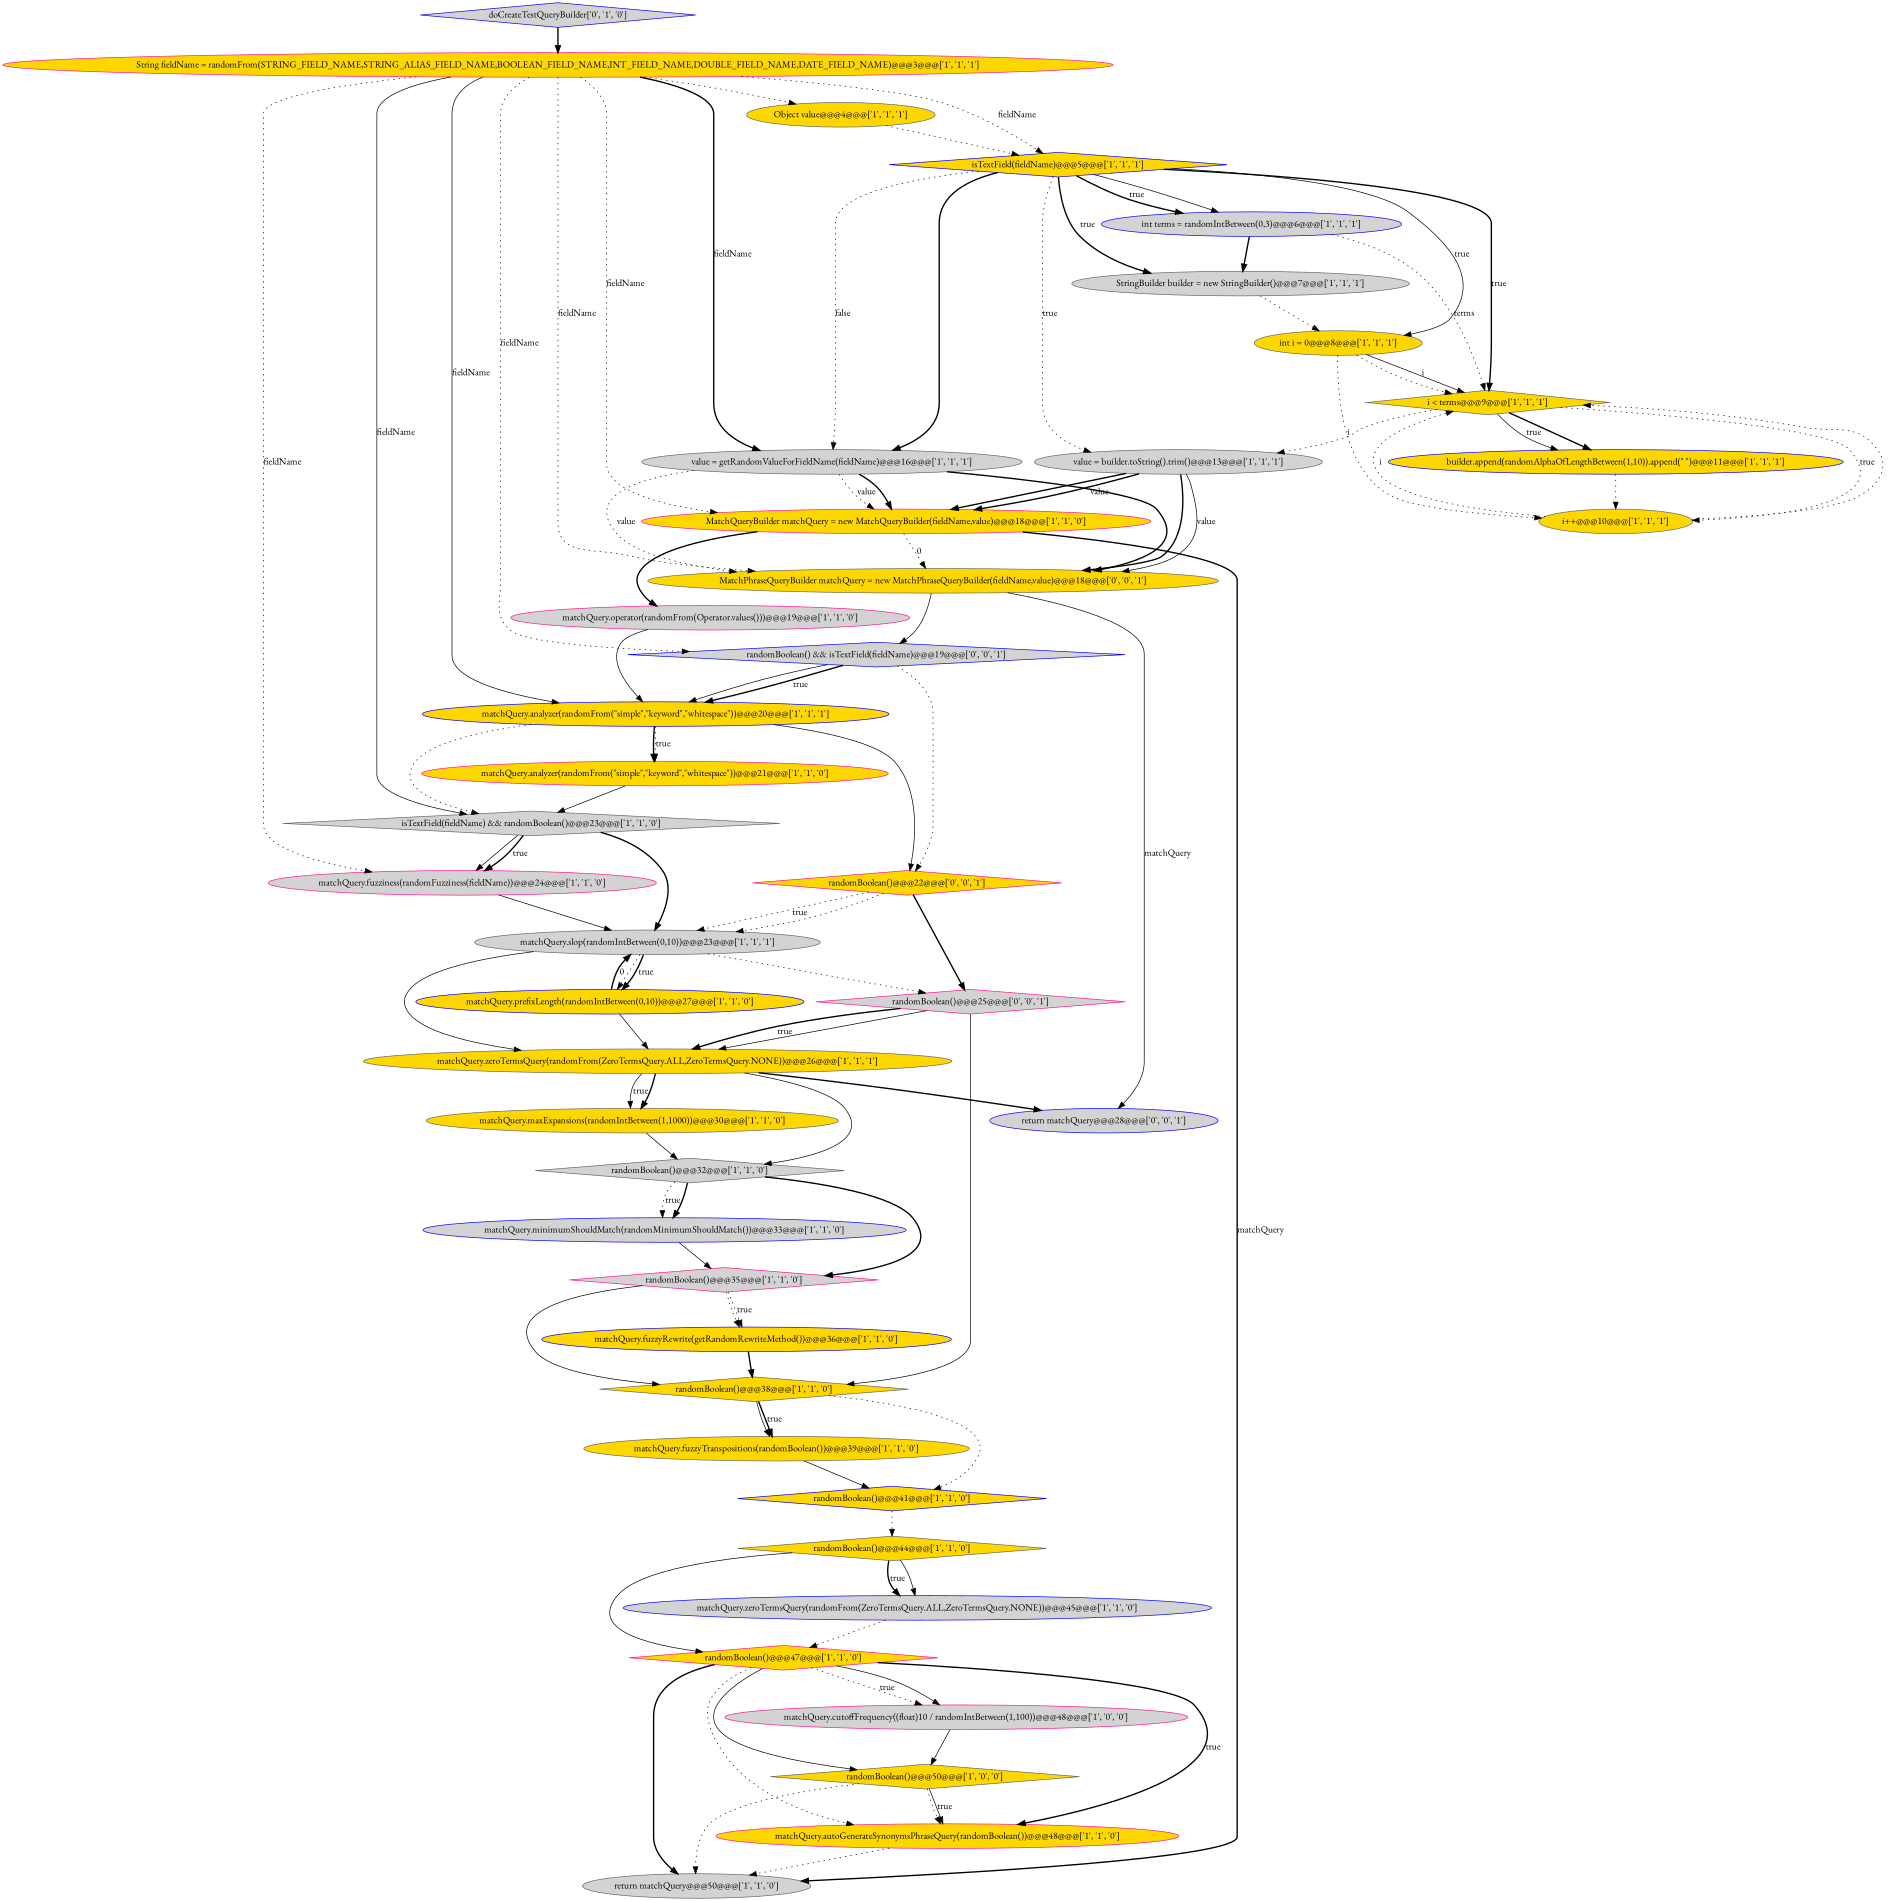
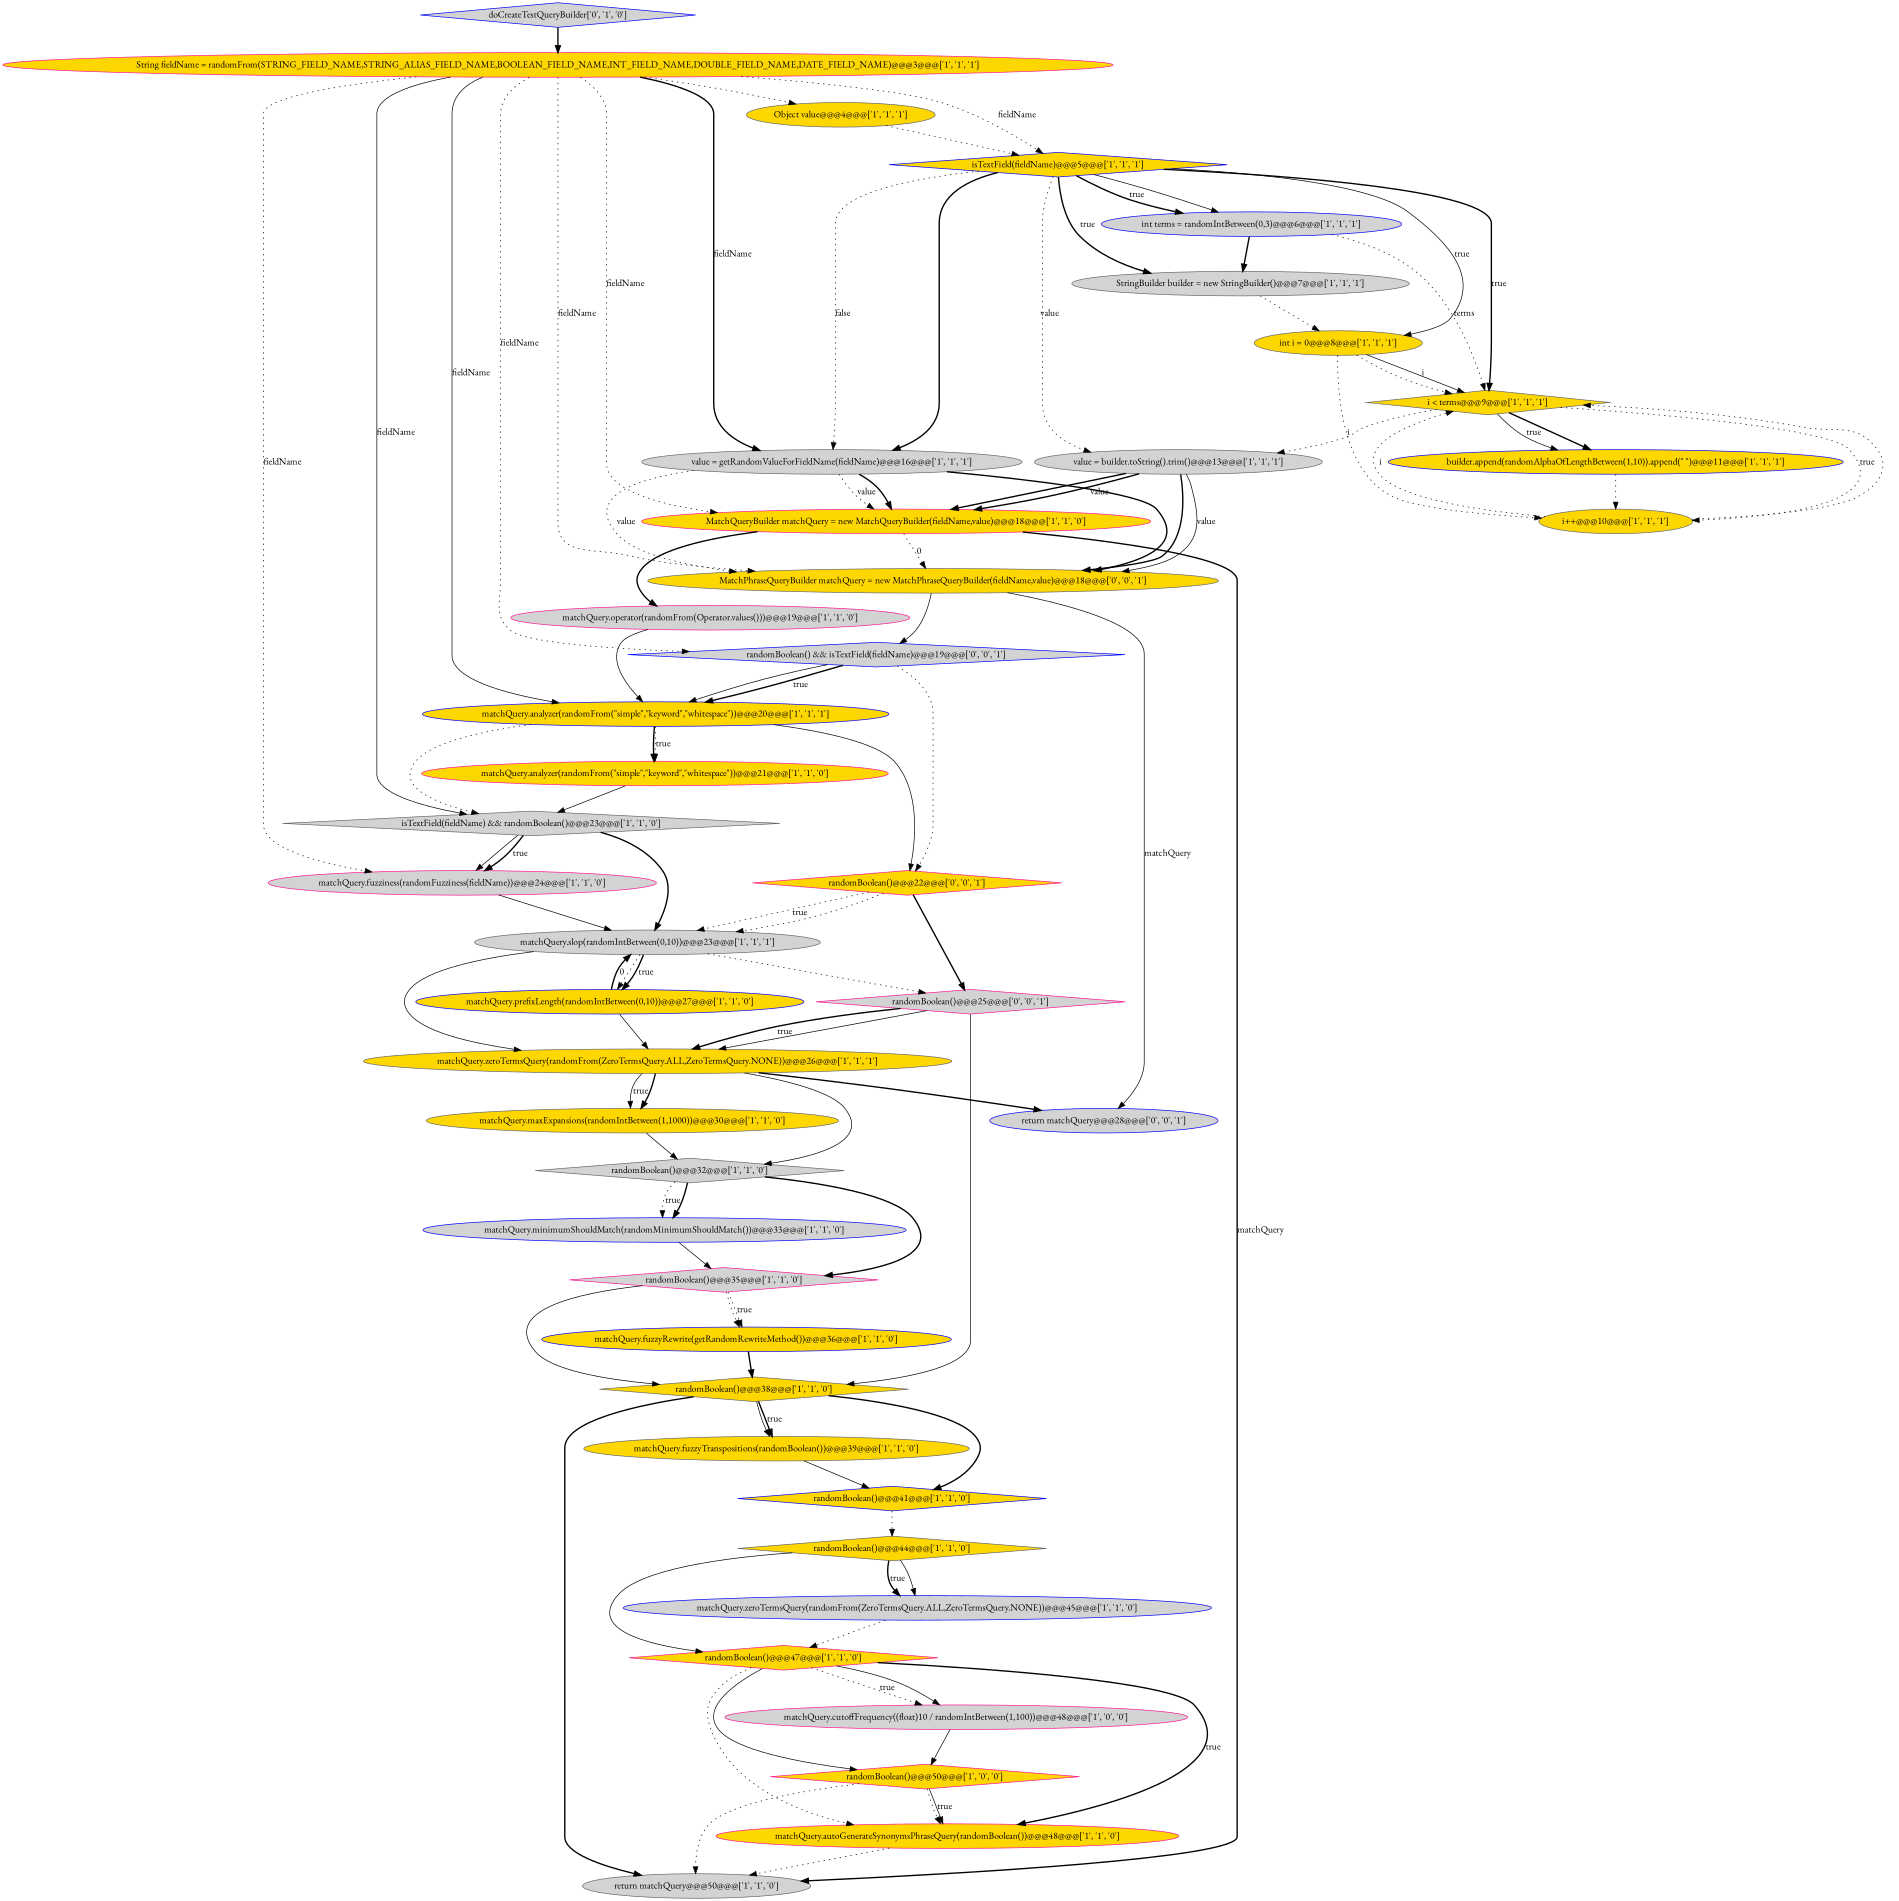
edge "isTextField(fieldName)@@@5@@@['1', '1', '1']" -> "value = builder.toString().trim()@@@13@@@['1', '1', '1']": label "true" -> "value"
edge "randomBoolean()@@@38@@@['1', '1', '0']" -> "randomBoolean()@@@41@@@['1', '1', '0']": style dotted -> bold
edge "randomBoolean()@@@47@@@['1', '1', '0']" -> "return matchQuery@@@50@@@['1', '1', '0']": now "randomBoolean()@@@38@@@['1', '1', '0']" -> "return matchQuery@@@50@@@['1', '1', '0']"
node "randomBoolean()@@@50@@@['1', '0', '0']": color gray40 -> deeppink
